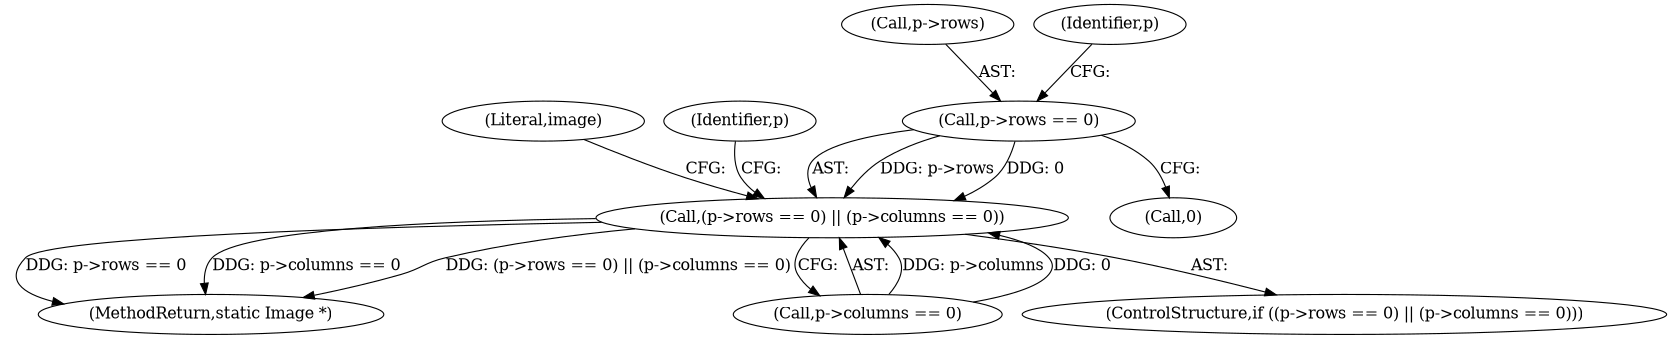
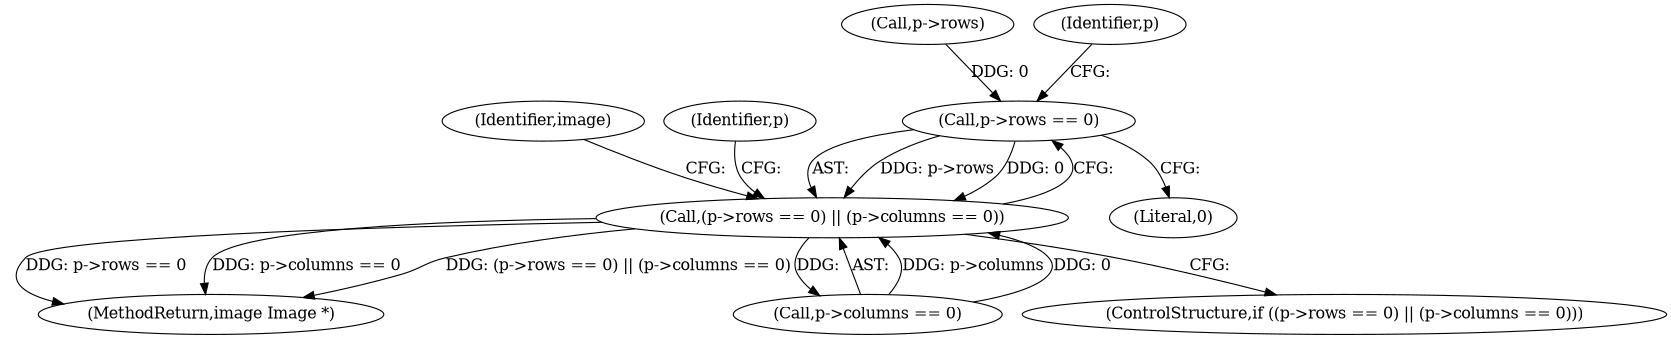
edge "(Call,p->rows)" -> "(Call,p->rows == 0)": label "AST: " -> "DDG: 0"
node "(Literal,image)": label "(Literal,image)" -> "(Identifier,image)"
edge "(Call,(p->rows == 0) || (p->columns == 0))" -> "(Call,p->rows == 0)": added, label "CFG:"
node "(Call,0)": label "(Call,0)" -> "(Literal,0)"
edge "(Call,(p->rows == 0) || (p->columns == 0))" -> "(Call,p->columns == 0)": label "CFG: " -> "DDG: "
edge "(Call,(p->rows == 0) || (p->columns == 0))" -> "(ControlStructure,if ((p->rows == 0) || (p->columns == 0)))": label "AST: " -> "CFG: "
node "(MethodReturn,static Image *)": label "(MethodReturn,static Image *)" -> "(MethodReturn,image Image *)"
